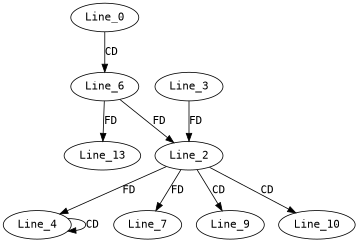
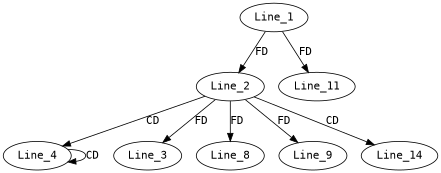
node "Line_0": removed
node "Line_6": label "Line_6" -> "Line_1"
edge "Line_3" -> "Line_2": reversed
node "Line_13": label "Line_13" -> "Line_11"
edge "Line_2" -> "Line_4": label "FD" -> "CD"
edge "Line_2" -> "Line_9": label "CD" -> "FD"
node "Line_7": label "Line_7" -> "Line_8"
node "Line_10": label "Line_10" -> "Line_14"
